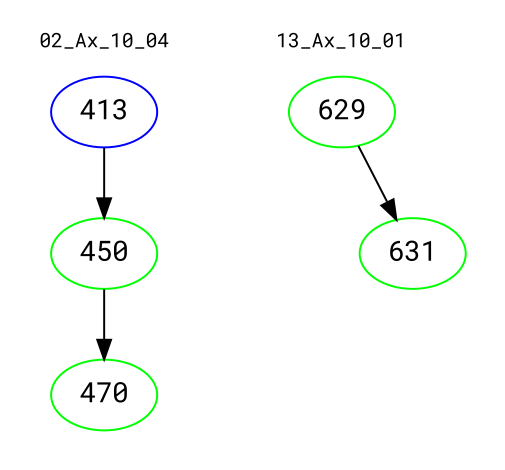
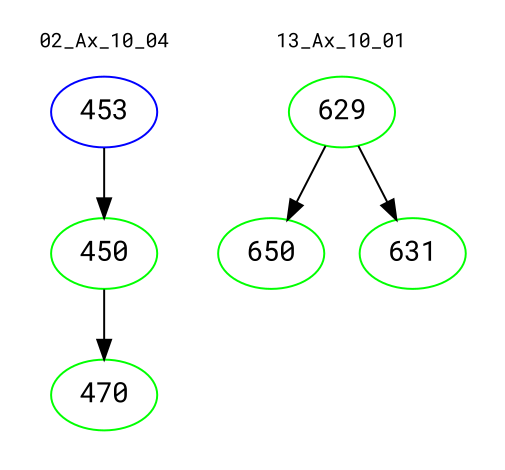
node "413": label "413" -> "453"
node "650": added
